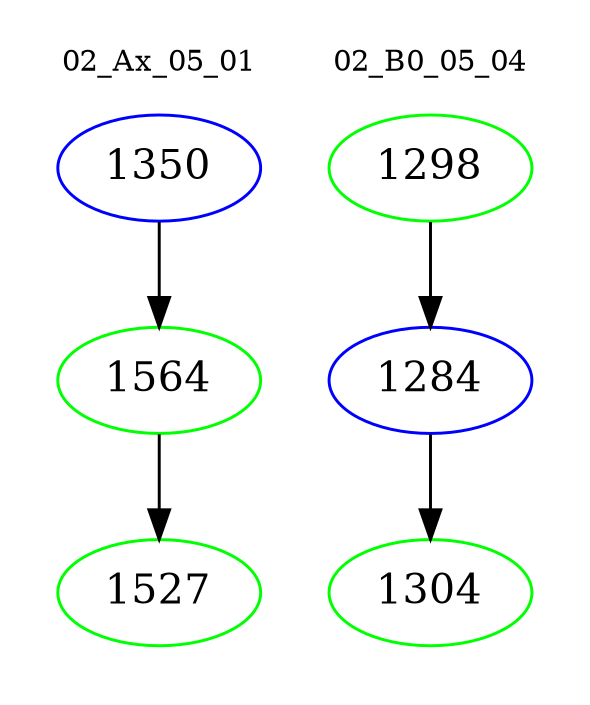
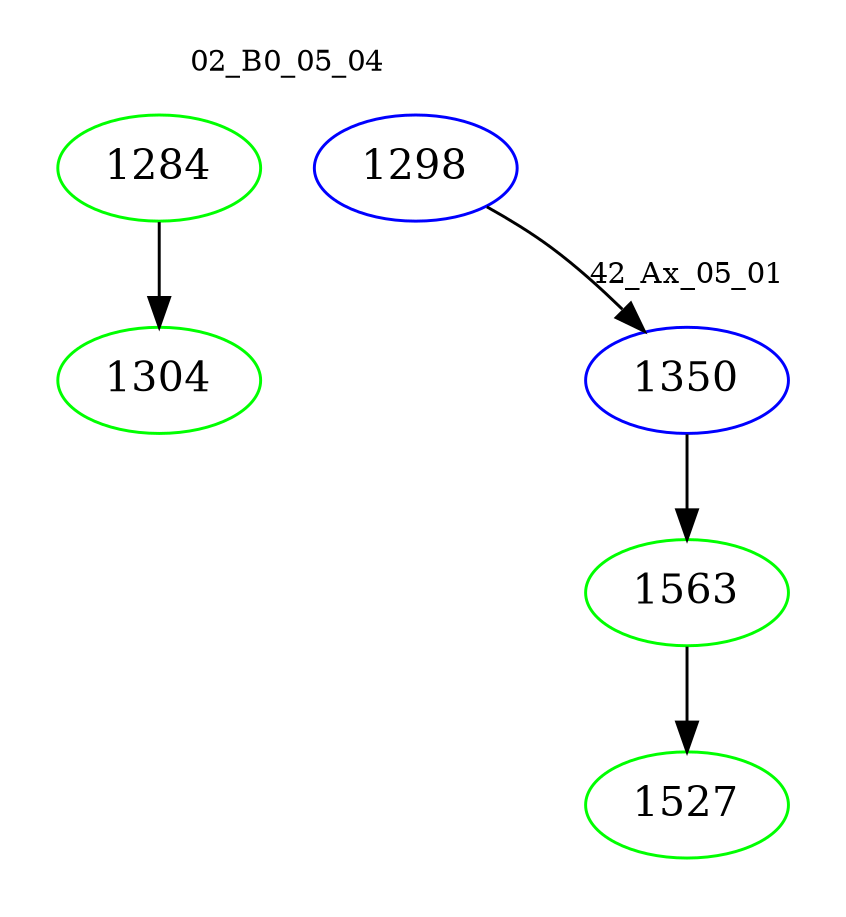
cluster "02_Ax_05_01": label "02_Ax_05_01" -> "42_Ax_05_01"
node "1298": color green -> blue
edge "1298" -> "1284": now "1298" -> "1350"
node "1564": label "1564" -> "1563"
node "1284": color blue -> green
